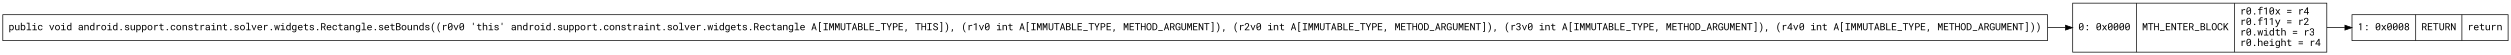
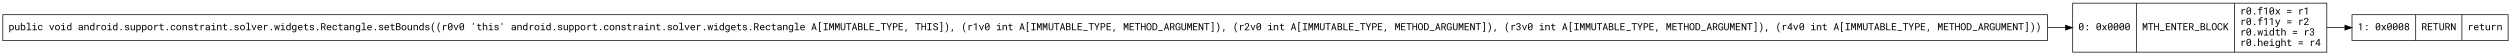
node "0: 0x0000": text "r0.f10x = r4" -> "r0.f10x = r1"
